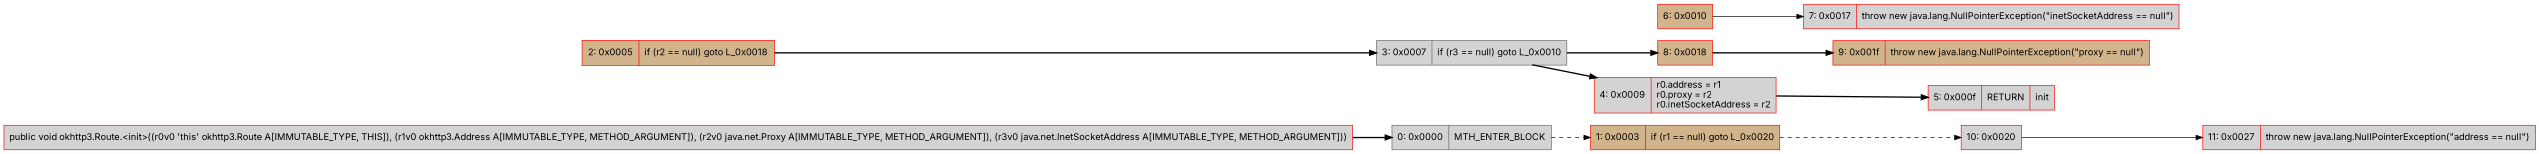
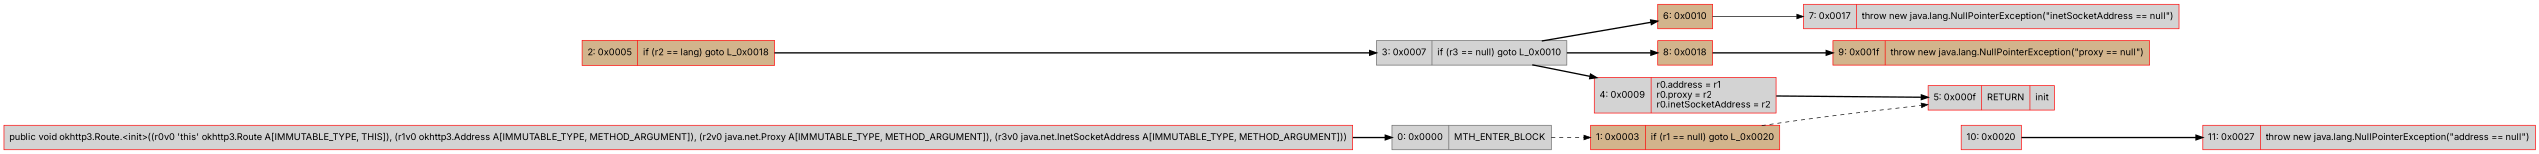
edge "3: 0x0007" -> "6: 0x0010": added
node "2: 0x0005": text "if (r2 == null) goto L_0x0018" -> "if (r2 == lang) goto L_0x0018"
edge "1: 0x0003" -> "10: 0x0020": now "1: 0x0003" -> "5: 0x000f"
edge "10: 0x0020" -> "11: 0x0027": style solid -> bold
